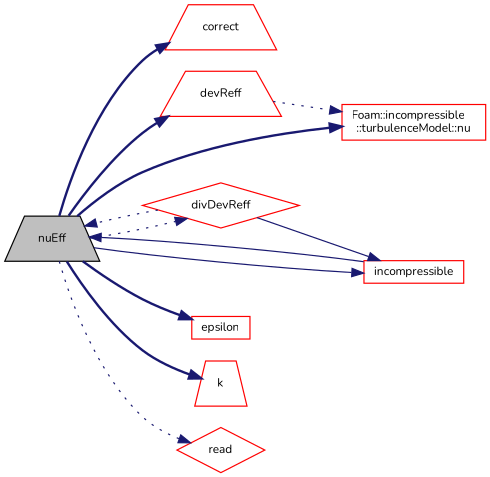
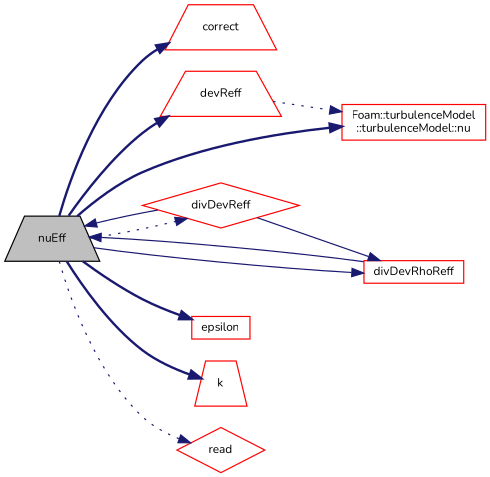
node "Foam::incompressible ::turbulenceModel::nu": label "Foam::incompressible ::turbulenceModel::nu" -> "Foam::turbulenceModel ::turbulenceModel::nu"
edge "divDevReff" -> "nuEff": style dotted -> solid
node "incompressible": label "incompressible" -> "divDevRhoReff"
